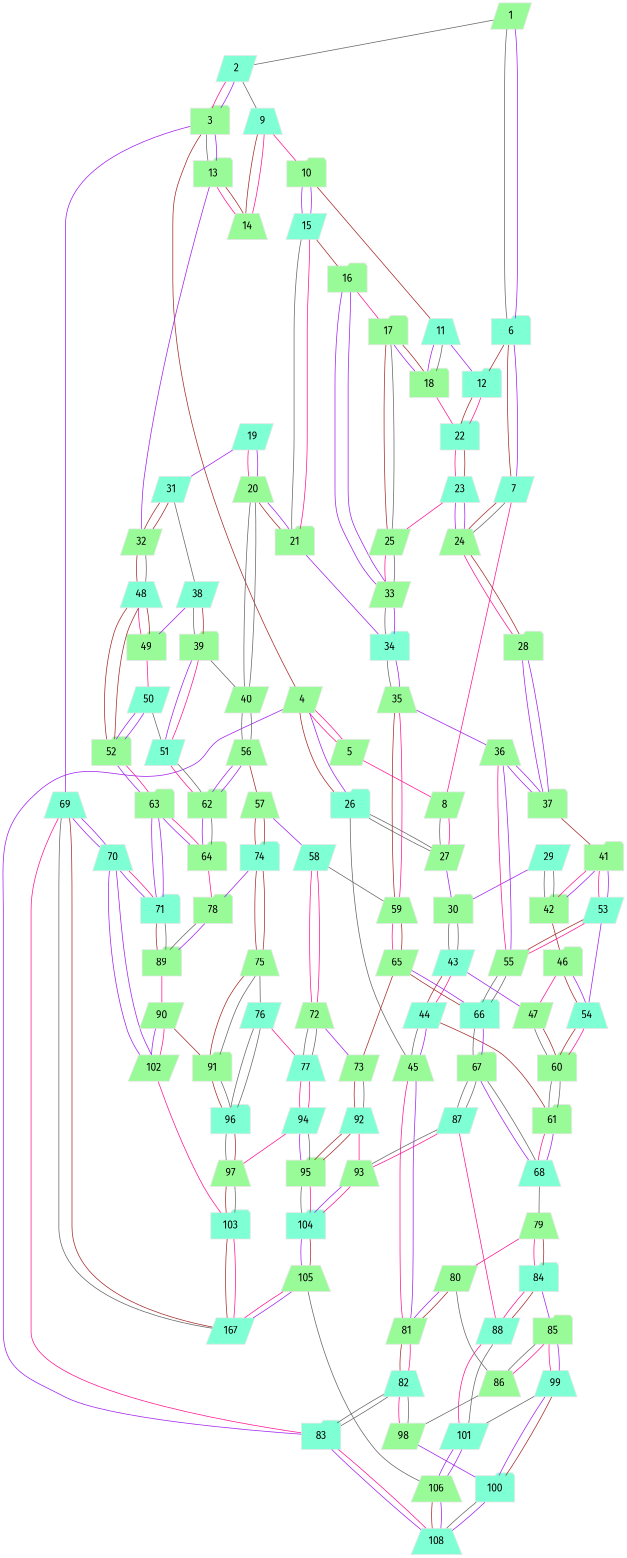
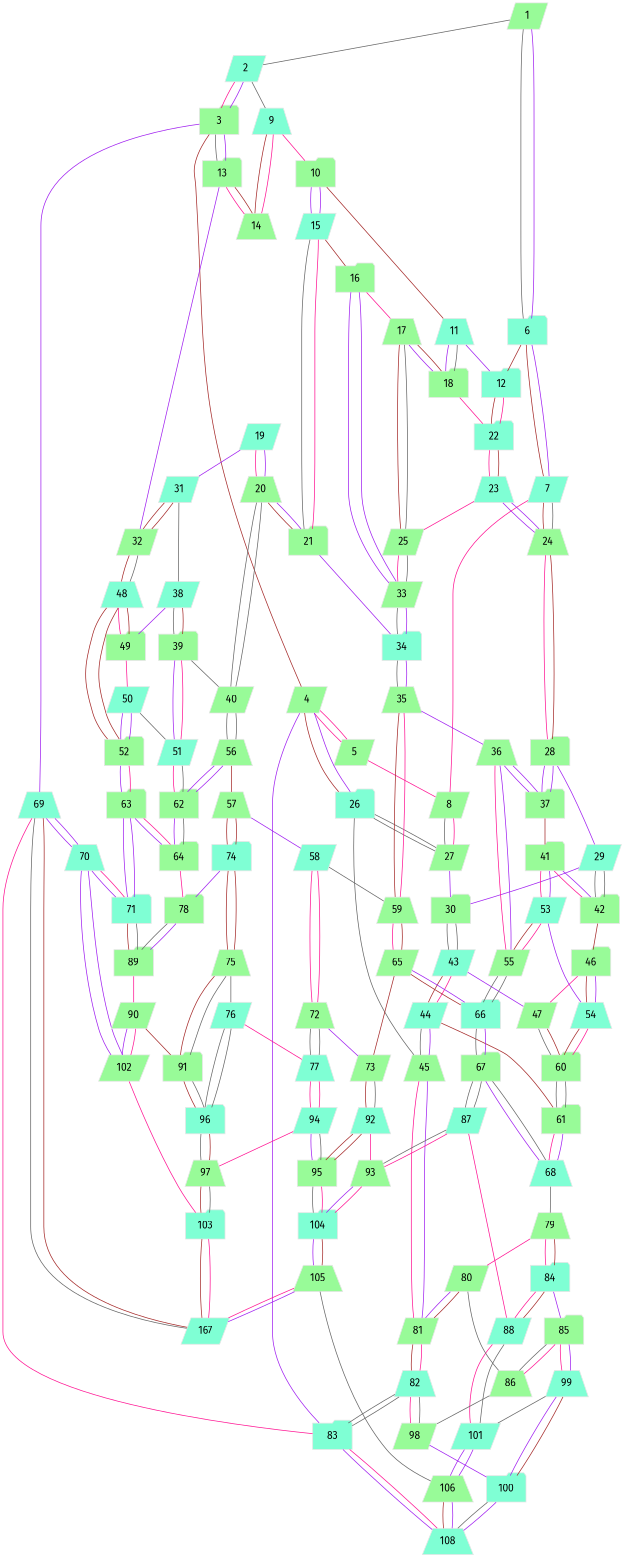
node "17": shape folder -> trapezium
edge "28" -- "29": added
